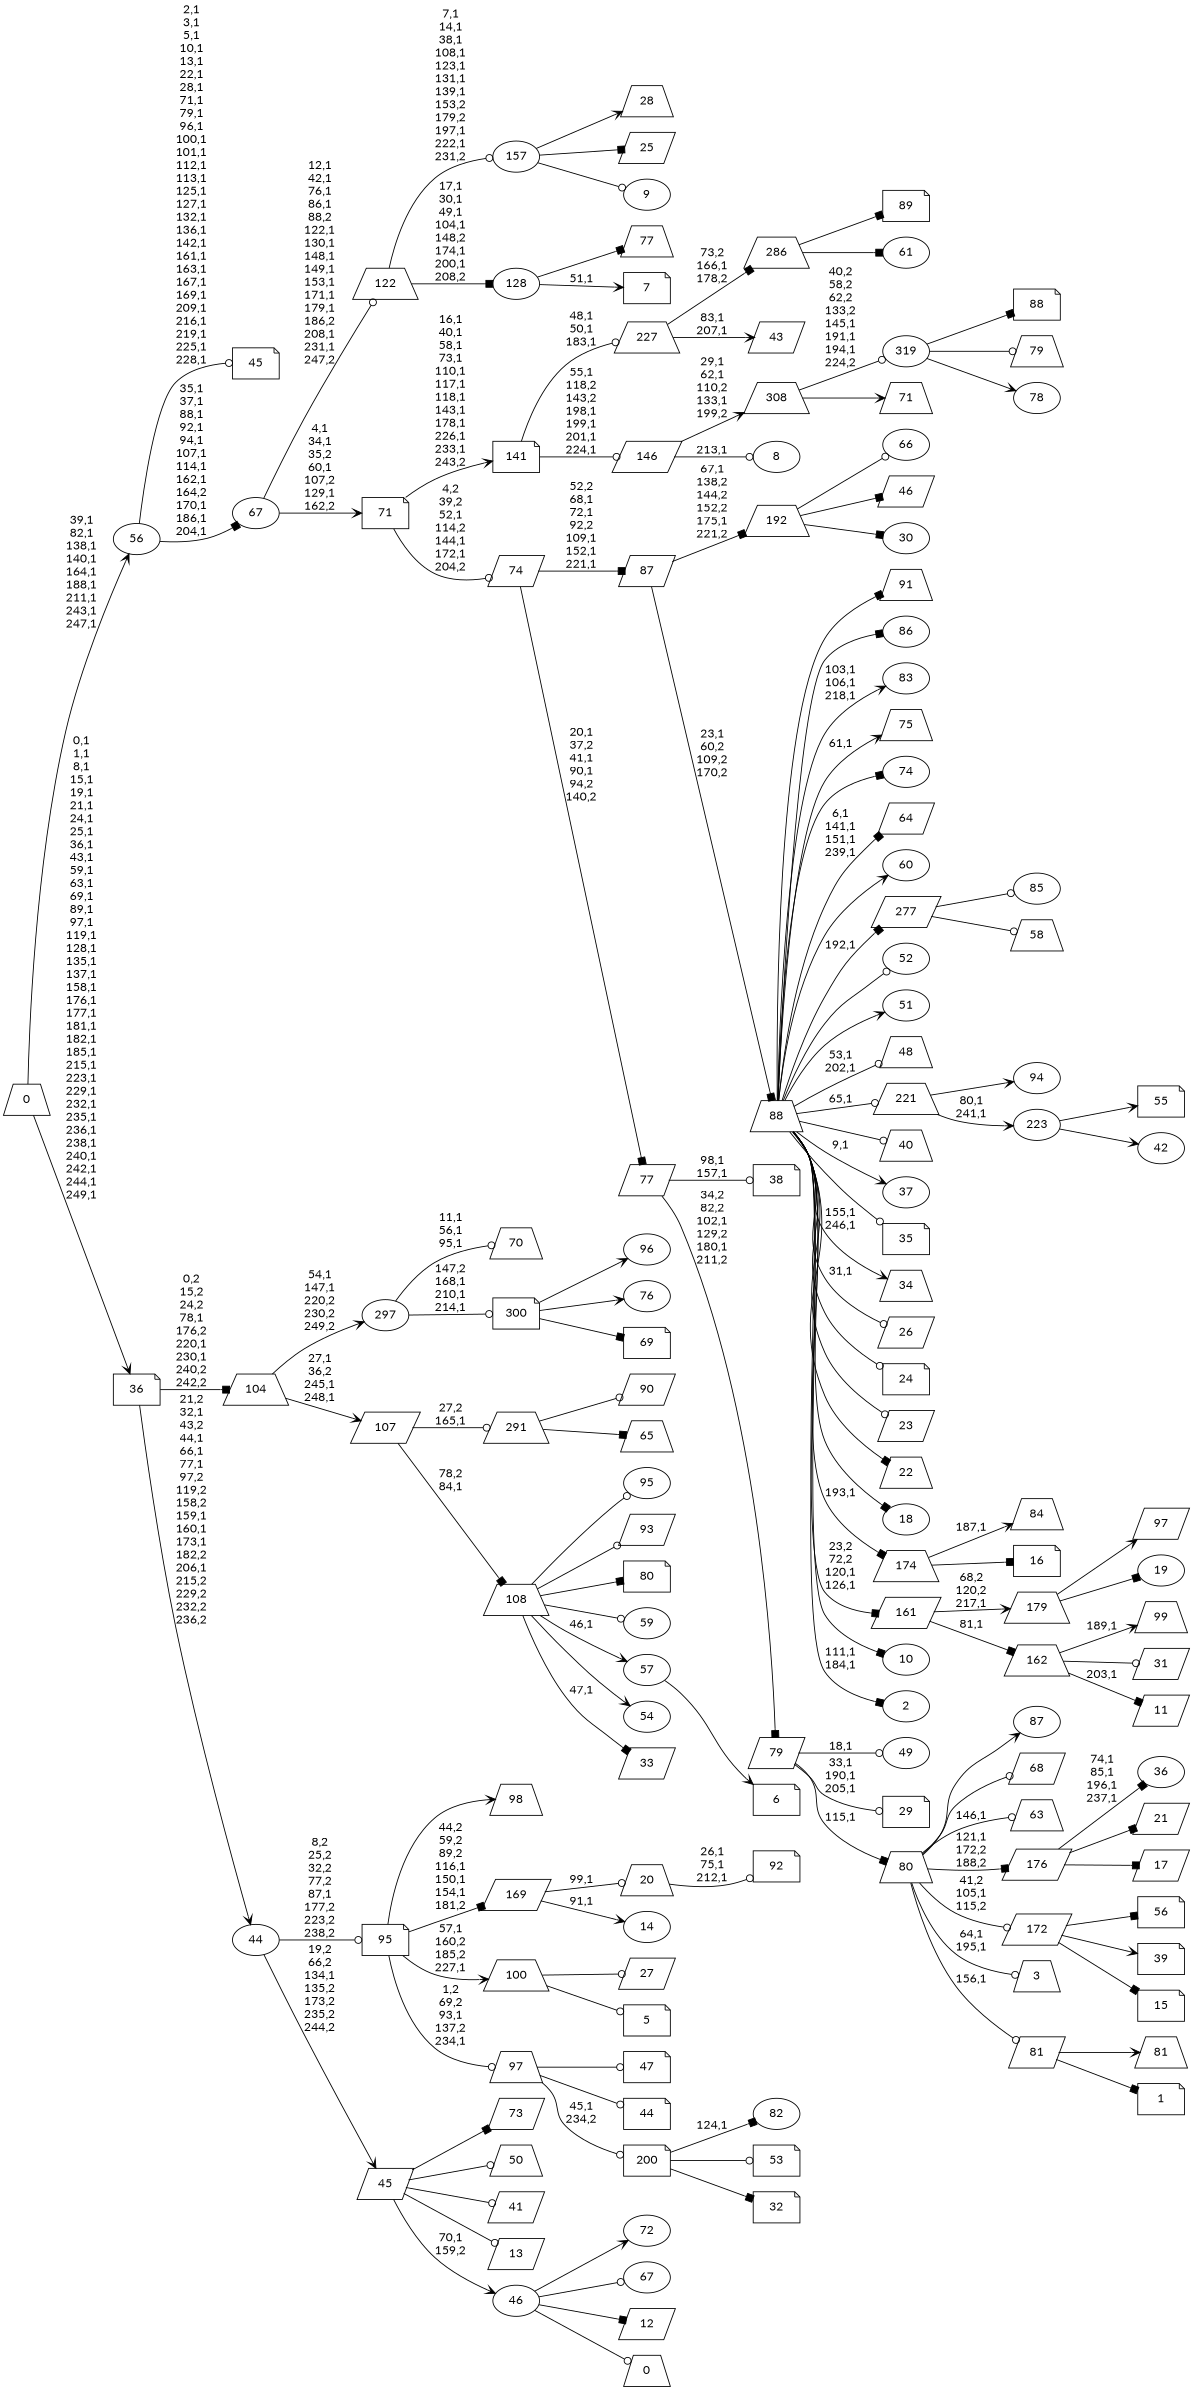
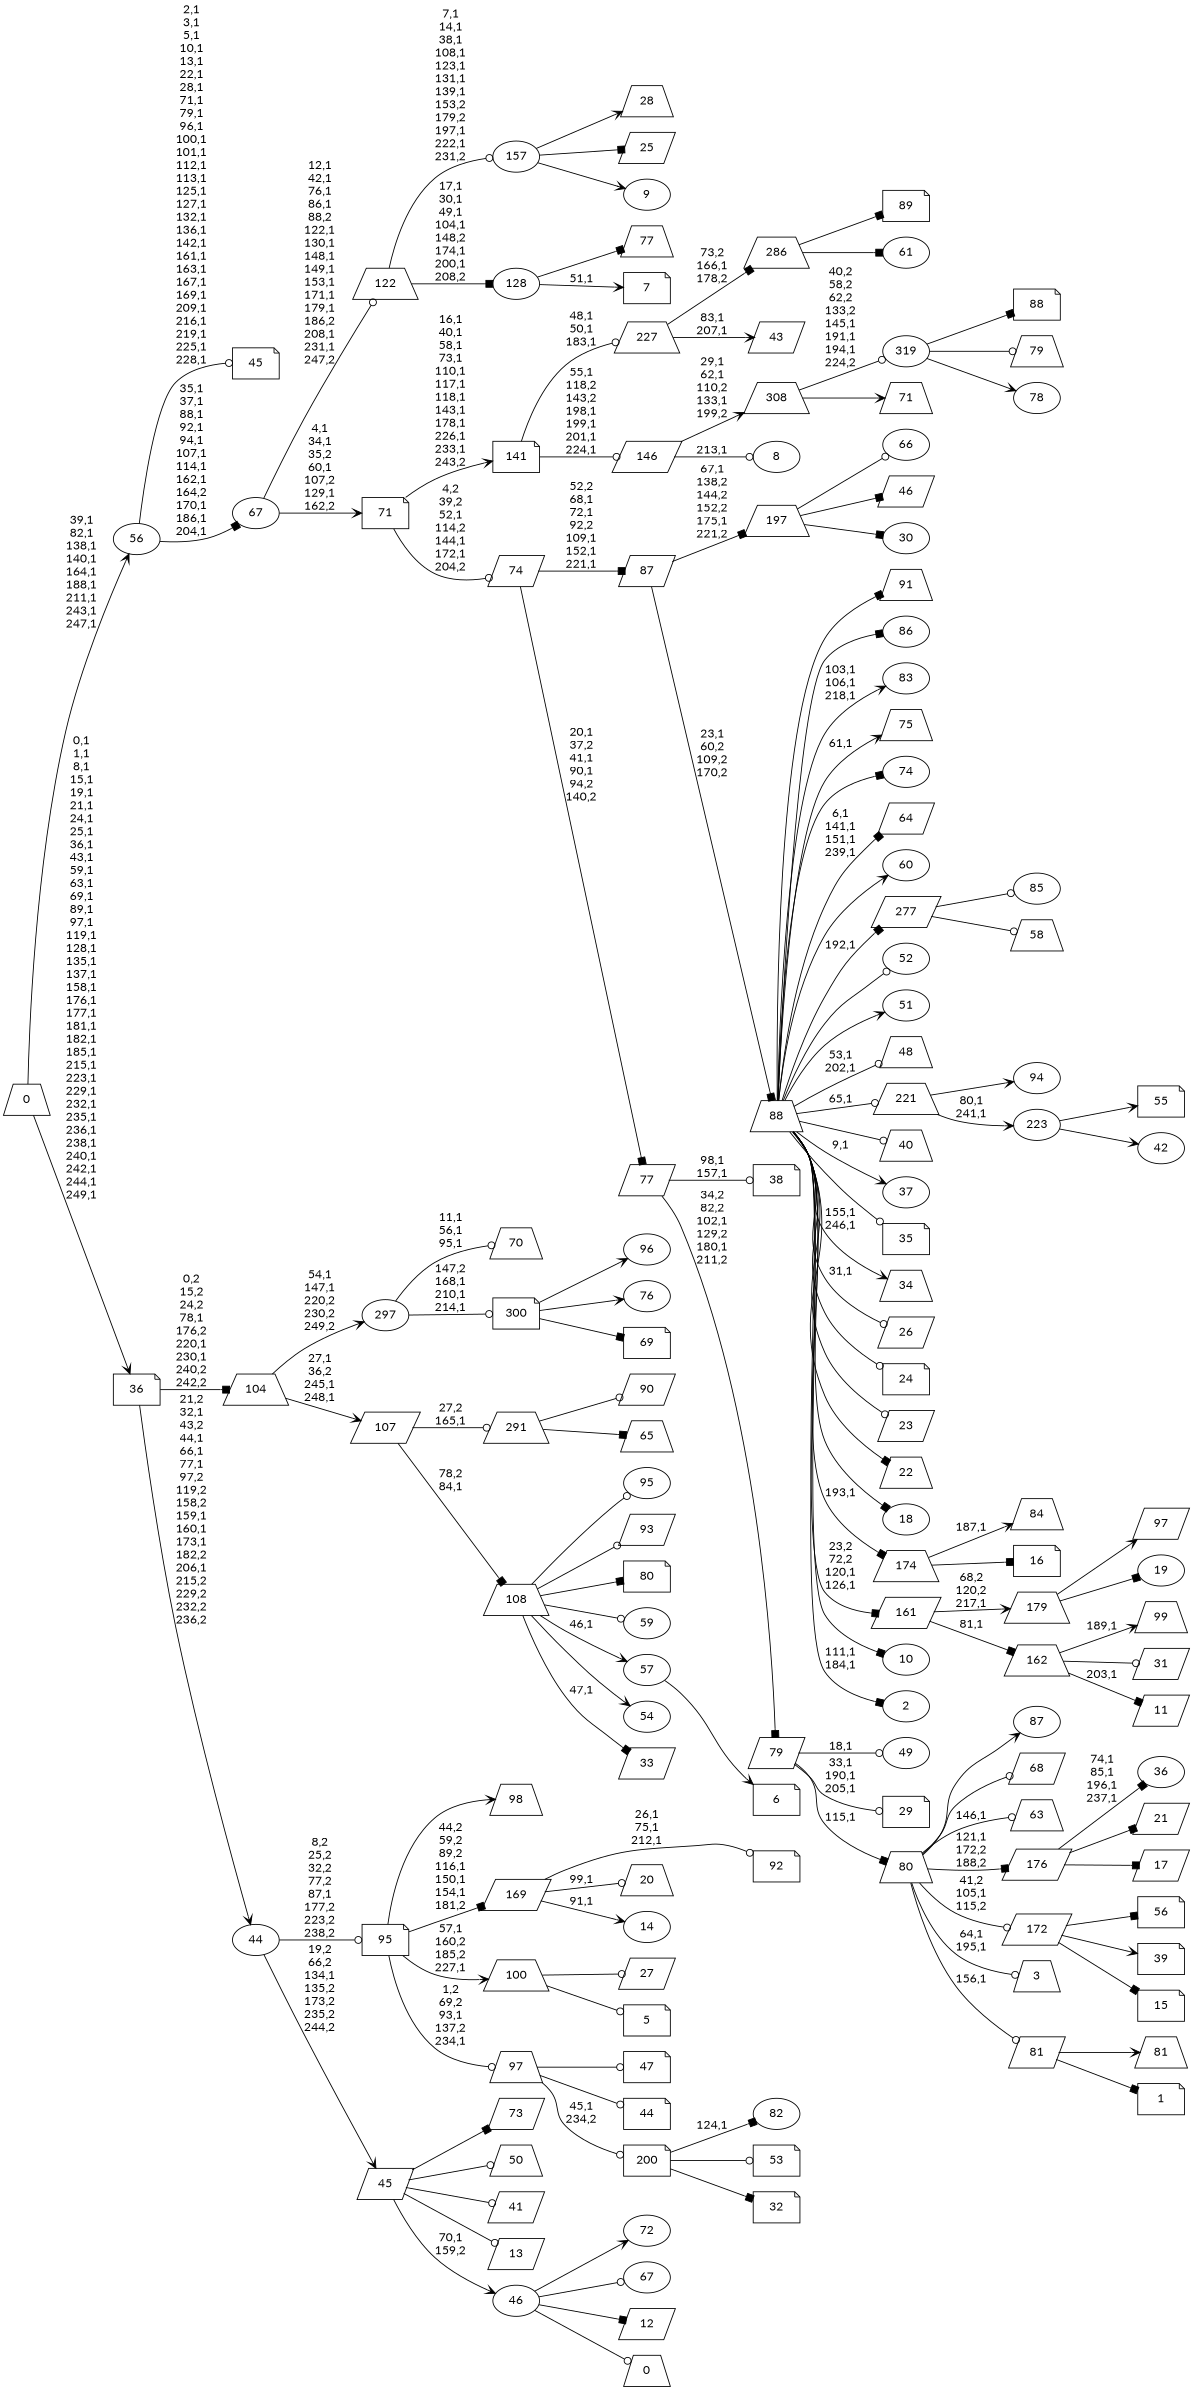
edge "157" -> "9": arrowhead odot -> vee
node "192": label "192" -> "197"
edge "20" -> "92": now "169" -> "92"
